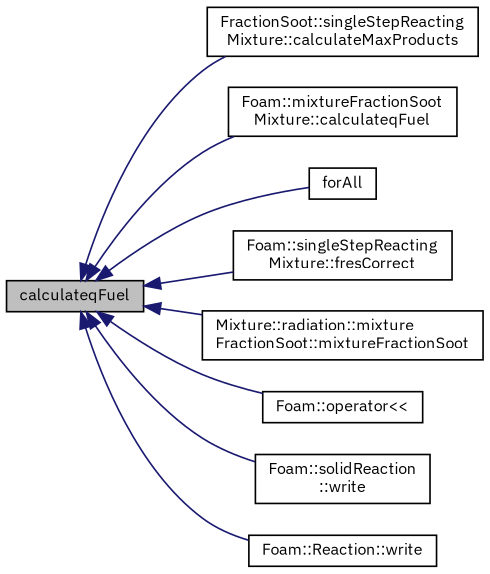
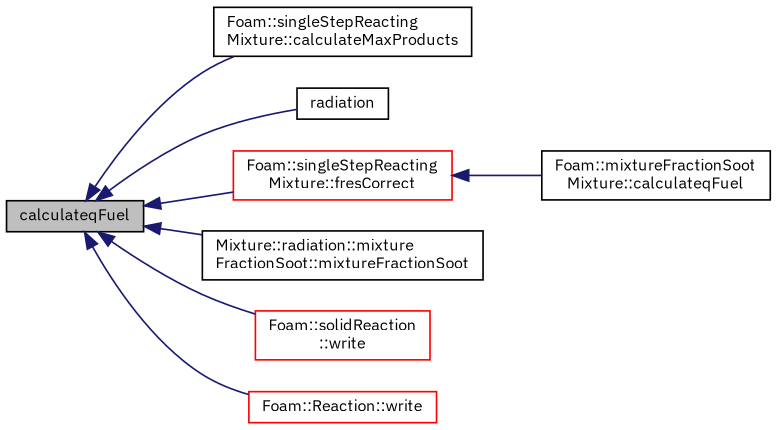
node "FractionSoot::singleStepReacting Mixture::calculateMaxProducts": label "FractionSoot::singleStepReacting Mixture::calculateMaxProducts" -> "Foam::singleStepReacting Mixture::calculateMaxProducts"
node "forAll": label "forAll" -> "radiation"
edge "Foam::mixtureFractionSoot Mixture::calculateqFuel" -> "calculateqFuel": now "Foam::mixtureFractionSoot Mixture::calculateqFuel" -> "Foam::singleStepReacting Mixture::fresCorrect"
node "Foam::singleStepReacting Mixture::fresCorrect": color black -> red
node "Foam::operator<<": removed
node "Foam::solidReaction ::write": color black -> red
node "Foam::Reaction::write": color black -> red
